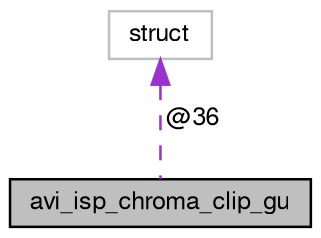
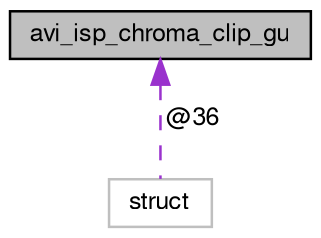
edge "avi_isp_chroma_clip_gu" -> "struct": reversed
